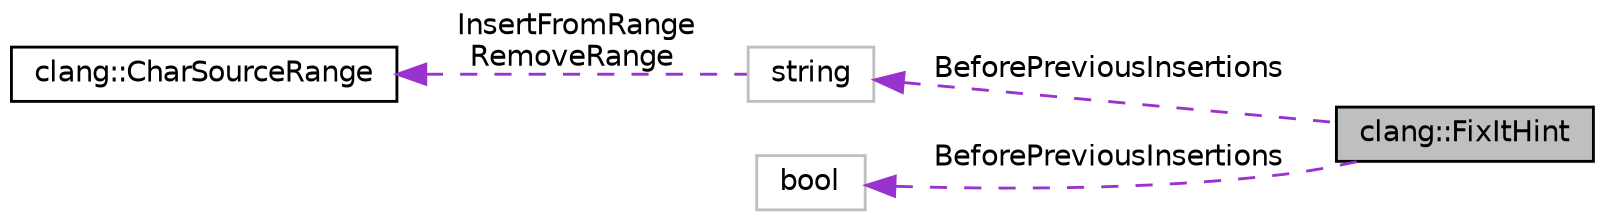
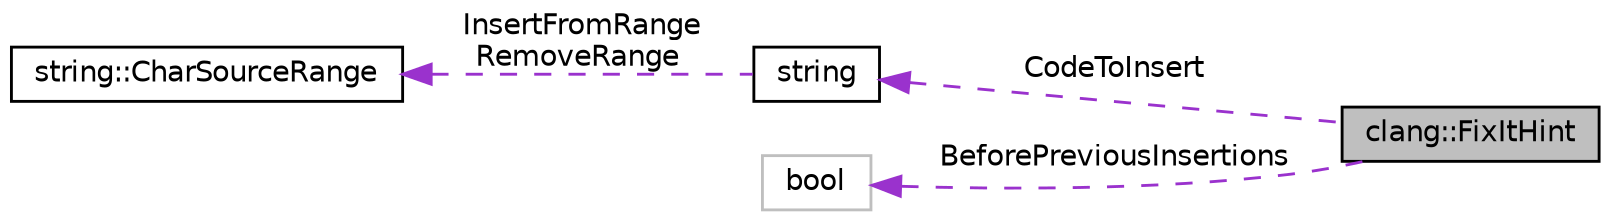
edge "clang::FixItHint" -> "string": label " BeforePreviousInsertions" -> " CodeToInsert"
node "clang::CharSourceRange": label "clang::CharSourceRange" -> "string::CharSourceRange"
node "string": color grey75 -> black
